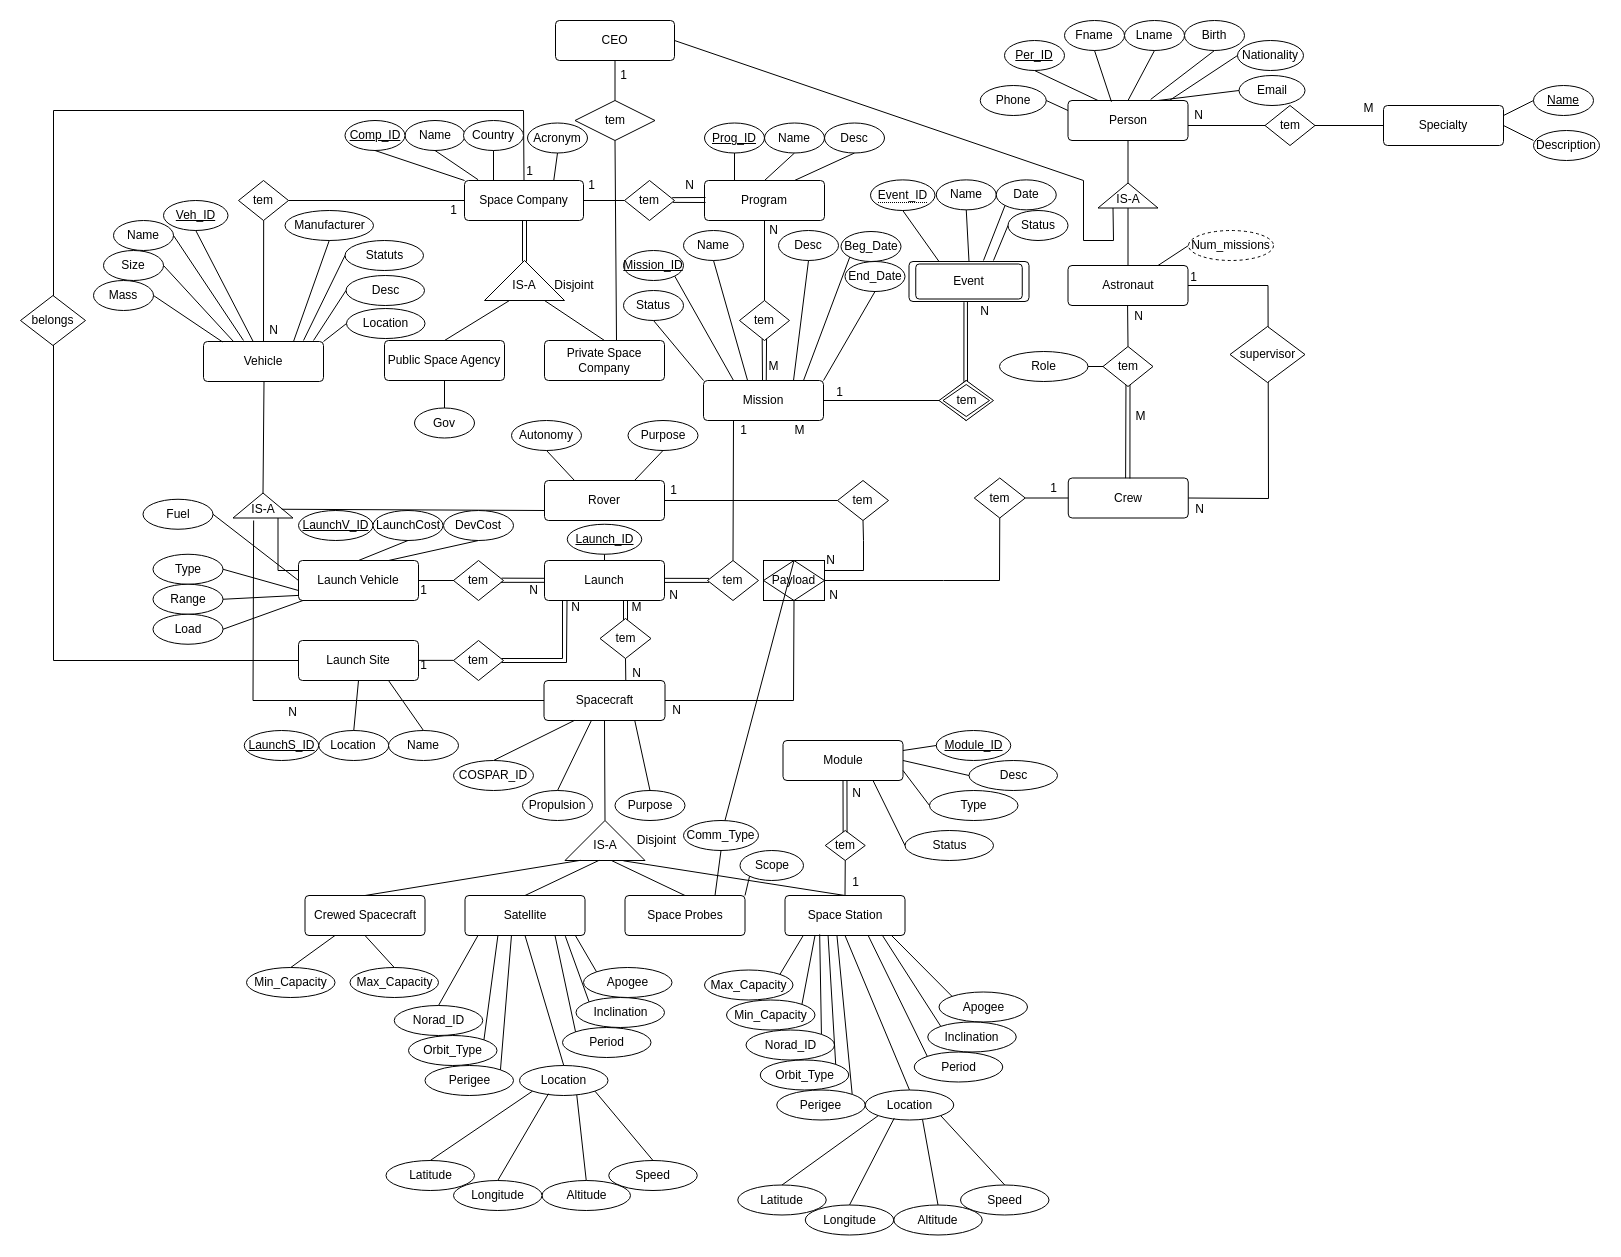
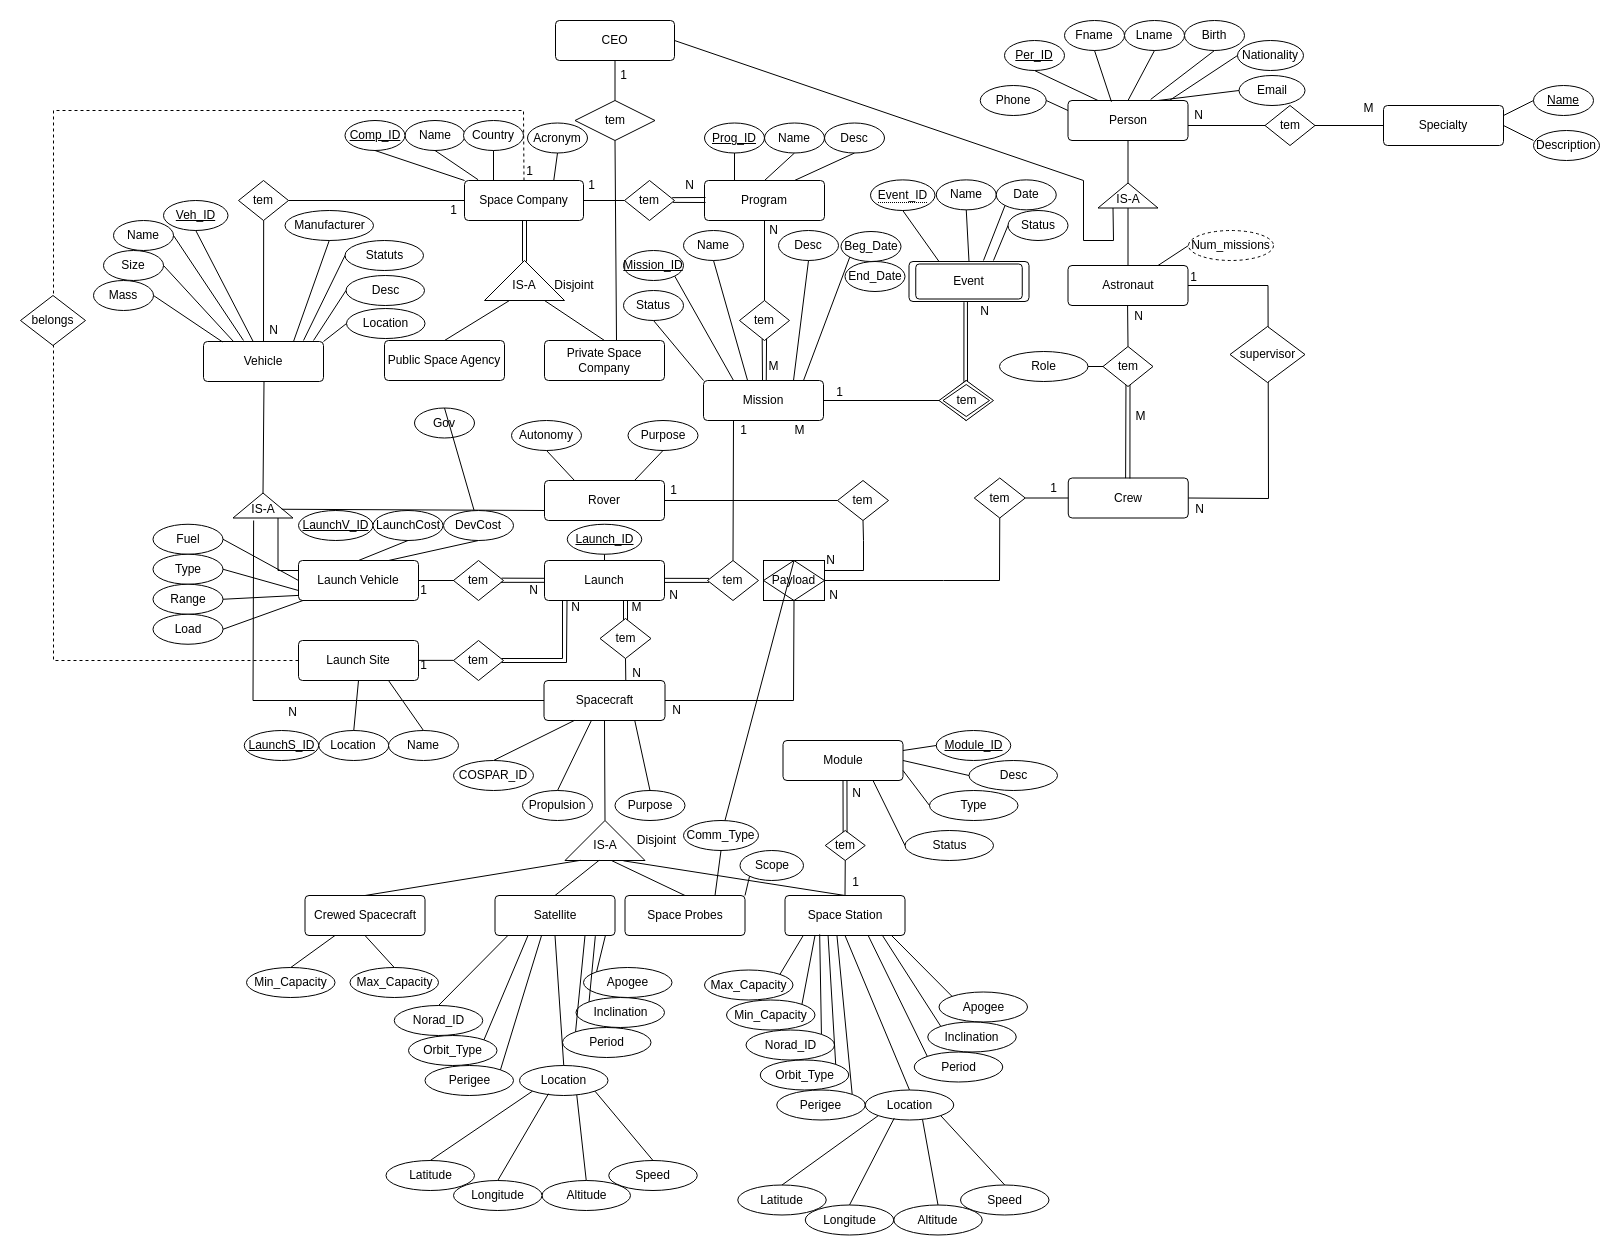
edge "Space Company" -- "Launch Site": style solid -> dashed
edge "End_Date" -- "Mission": removed
edge "Public Space Agency" -- "Gov": now "DevCost" -- "Gov"
node "Fuel": moved (178, 514) -> (188, 539)
node "Satellite": moved (525, 916) -> (555, 916)
